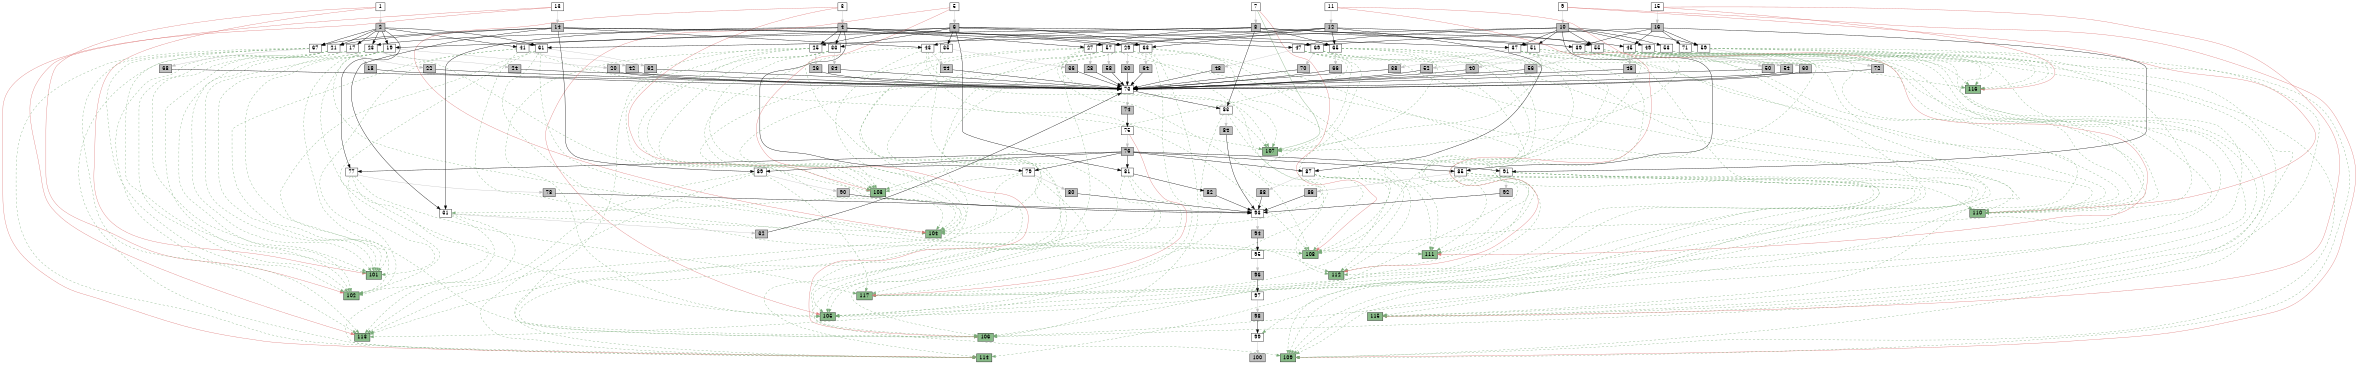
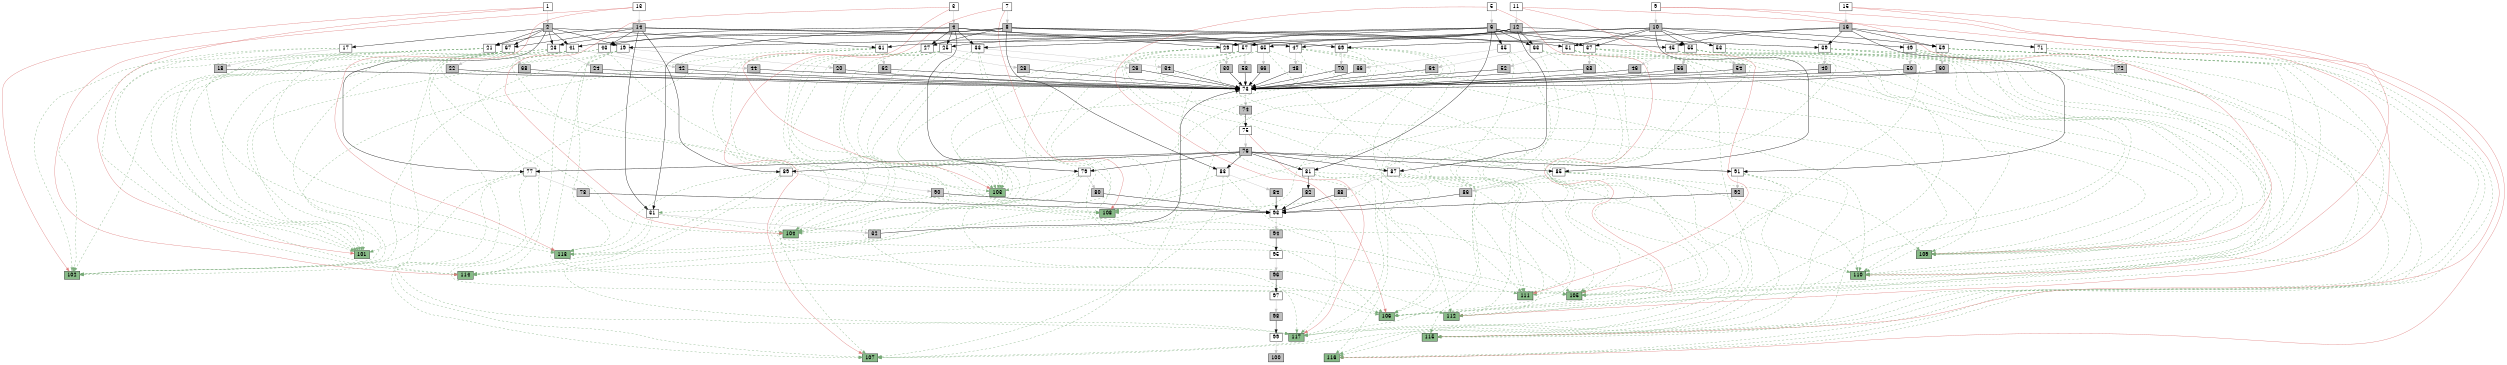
edge "7" -> "107": color #77aa77 -> #dd7777
edge "73" -> "83": now "76" -> "83"
edge "91" -> "99": now "91" -> "116"
